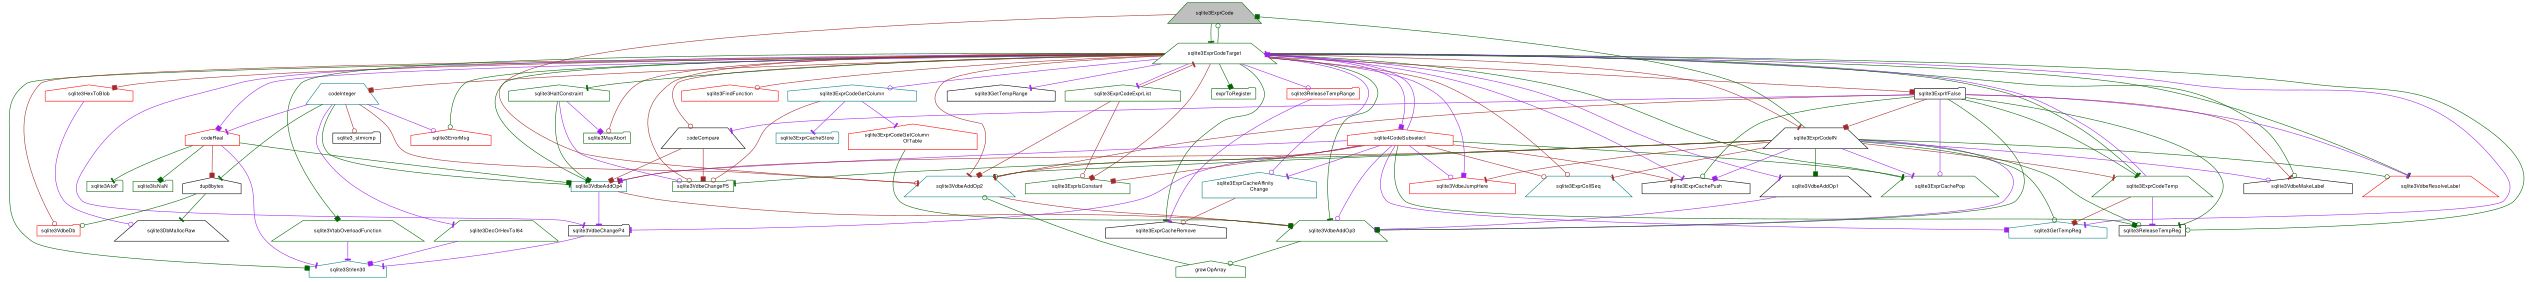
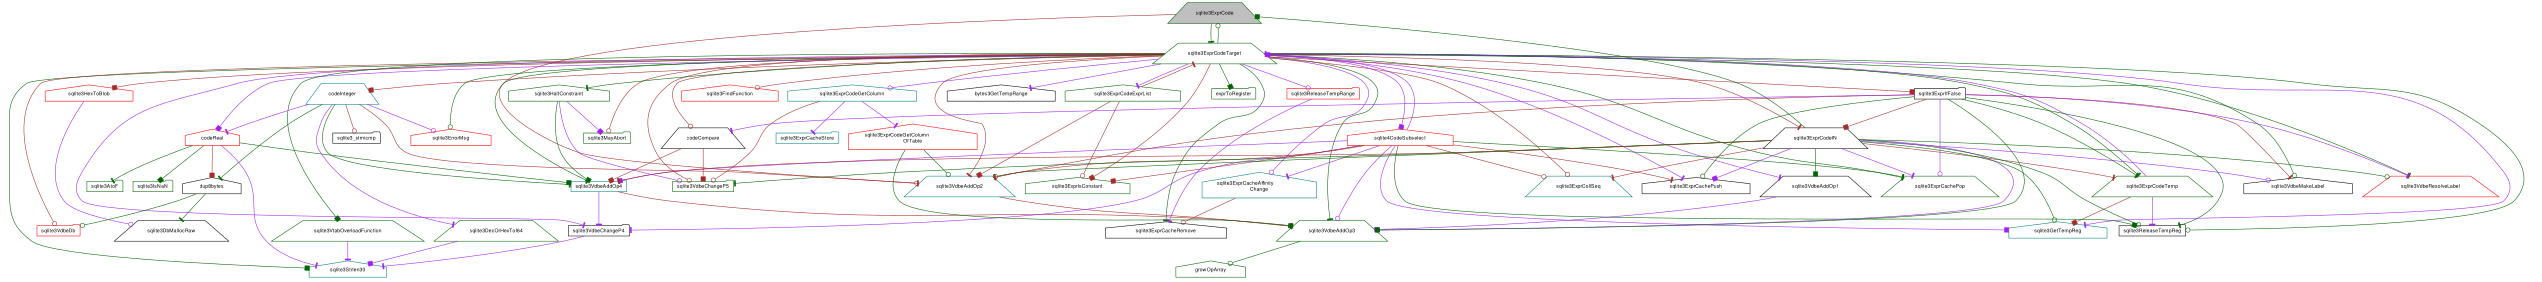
node "sqlite3GetTempRange": label "sqlite3GetTempRange" -> "bytes3GetTempRange"
node "sqlite3VdbeJumpHere": removed
edge "growOpArray" -> "sqlite3VdbeAddOp2": now "sqlite3ExprCodeGetColumn OfTable" -> "sqlite3VdbeAddOp2"
